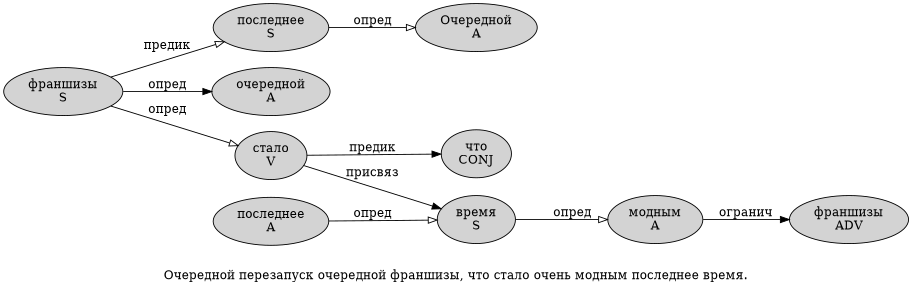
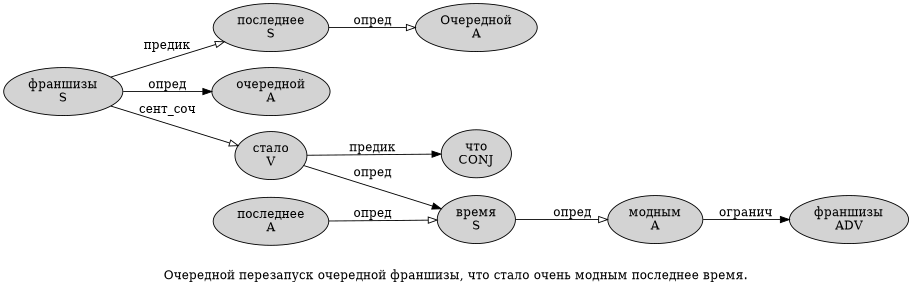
edge "франшизы S" -> "стало V": label "опред" -> "сент_соч"
edge "стало V" -> "время S": label "присвяз" -> "опред"
